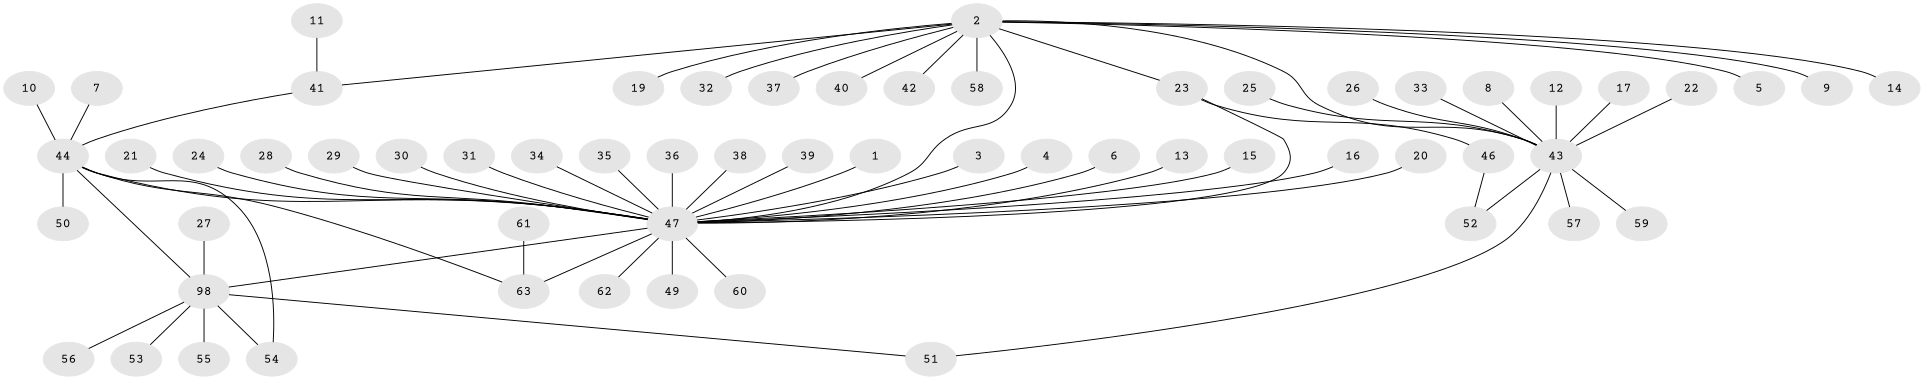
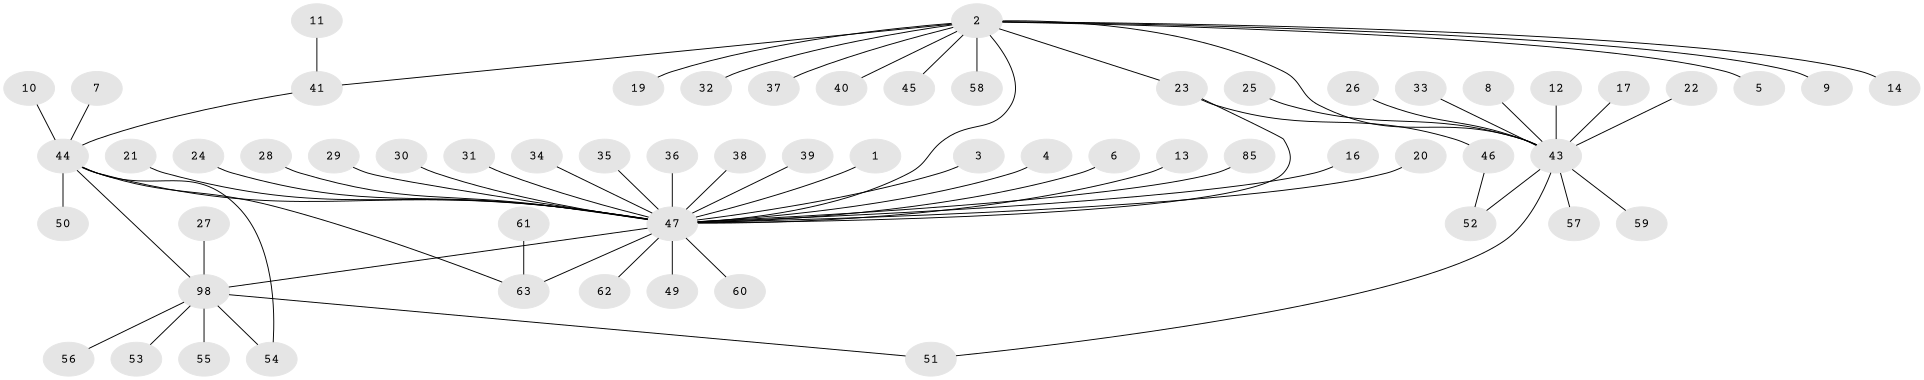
node "42": label "42" -> "45"
node "15": label "15" -> "85"
